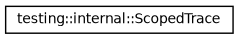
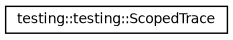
node "testing::internal::ScopedTrace": label "testing::internal::ScopedTrace" -> "testing::testing::ScopedTrace"
